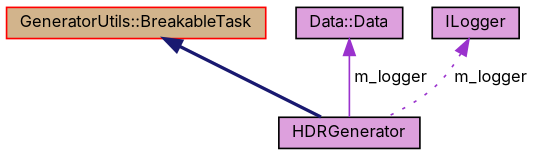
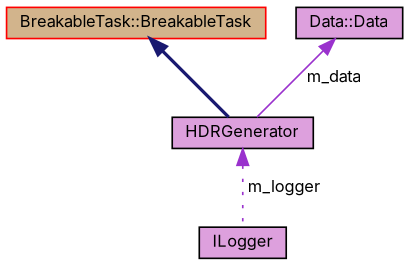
node "GeneratorUtils::BreakableTask": label "GeneratorUtils::BreakableTask" -> "BreakableTask::BreakableTask"
edge "HDRGenerator" -> "Data::Data": label " m_logger" -> " m_data"
edge "HDRGenerator" -> "ILogger": reversed
